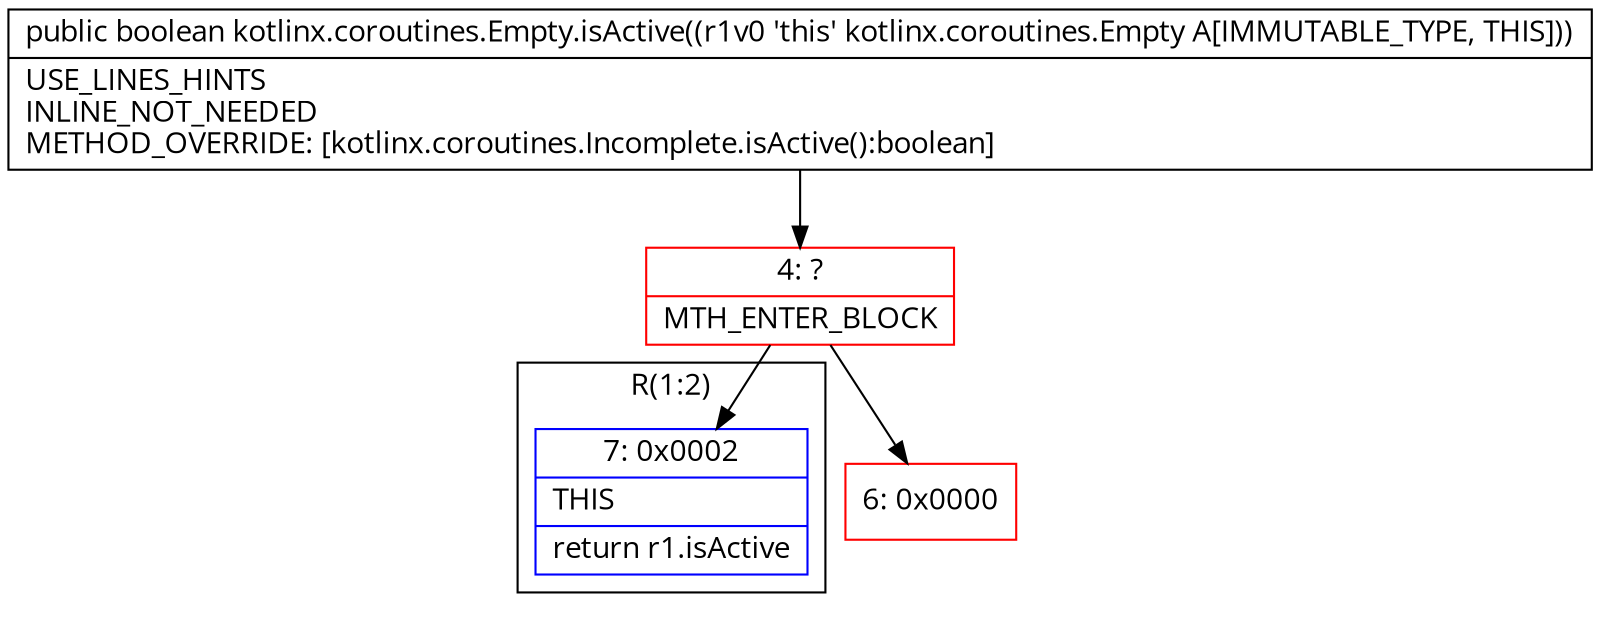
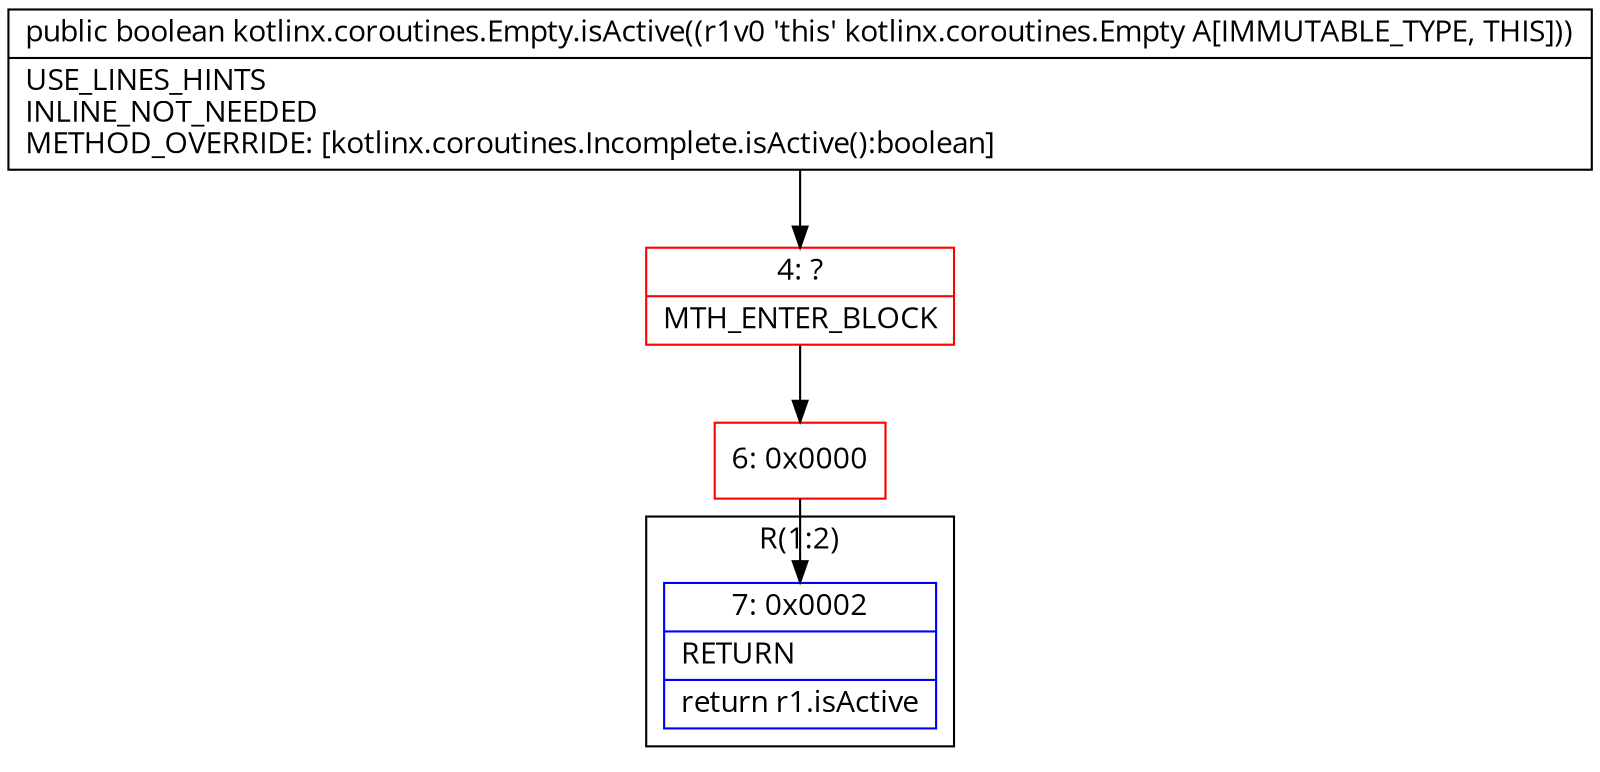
edge "4: ?" -> "7: 0x0002": now "6: 0x0000" -> "7: 0x0002"
node "7: 0x0002": text "THIS" -> "RETURN"
